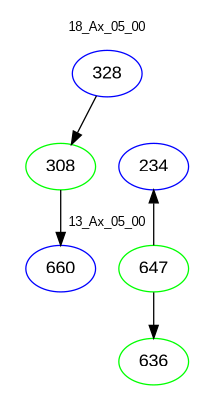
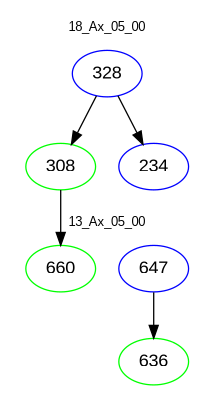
edge "647" -> "234": now "328" -> "234"
node "660": color blue -> green
node "647": color green -> blue
